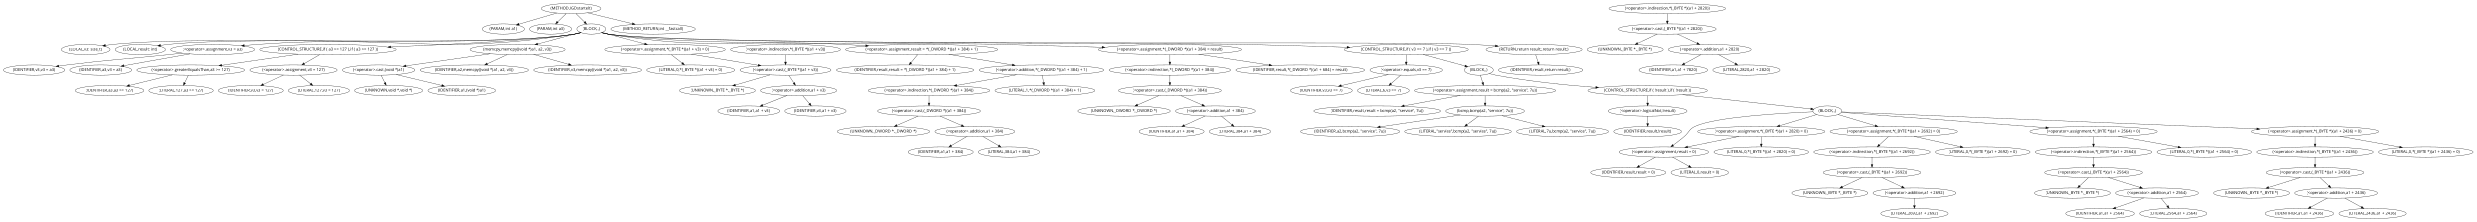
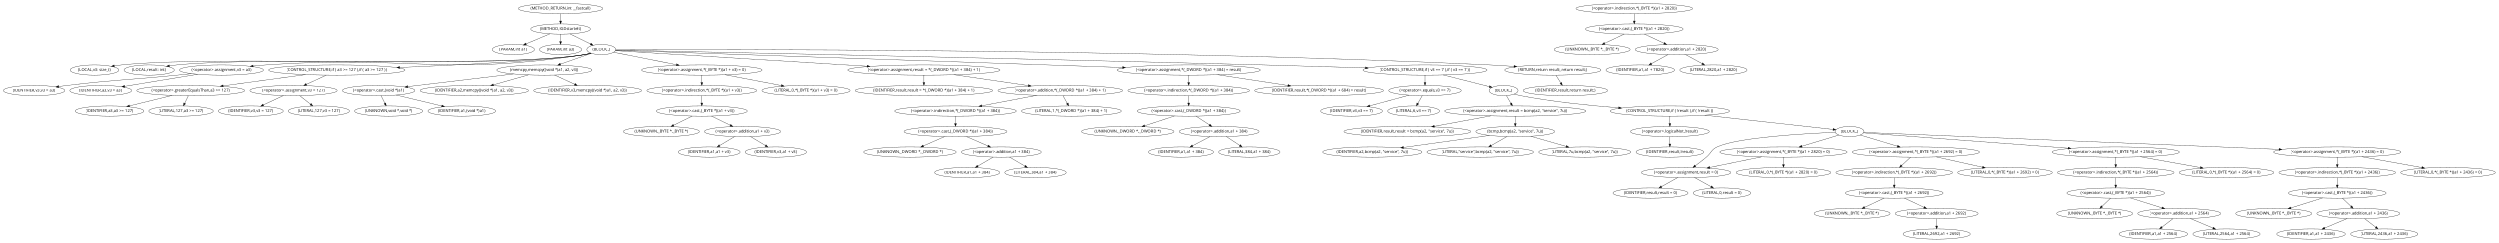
edge "(METHOD,IGDstartelt)" -> "(METHOD_RETURN,int __fastcall)": reversed
edge "(<operator>.assignment,*(_BYTE *)(a1 + v3) = 0)" -> "(<operator>.cast,(_BYTE *)(a1 + v3))": now "(<operator>.assignment,*(_BYTE *)(a1 + v3) = 0)" -> "(<operator>.indirection,*(_BYTE *)(a1 + v3))"
